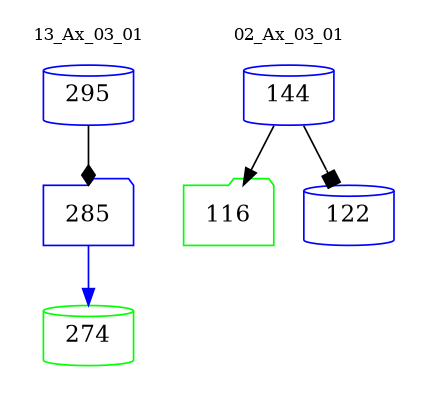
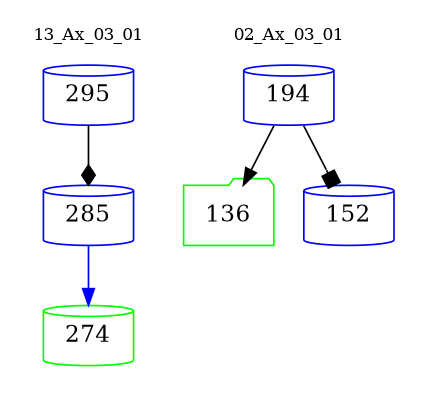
node "144": label "144" -> "194"
node "285": shape folder -> cylinder
node "116": label "116" -> "136"
node "122": label "122" -> "152"
